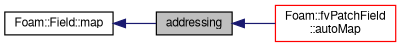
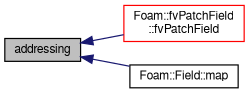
edge "addressing" -> "Foam::Field::map": reversed
node "Foam::fvPatchField ::autoMap": label "Foam::fvPatchField ::autoMap" -> "Foam::fvPatchField ::fvPatchField"
